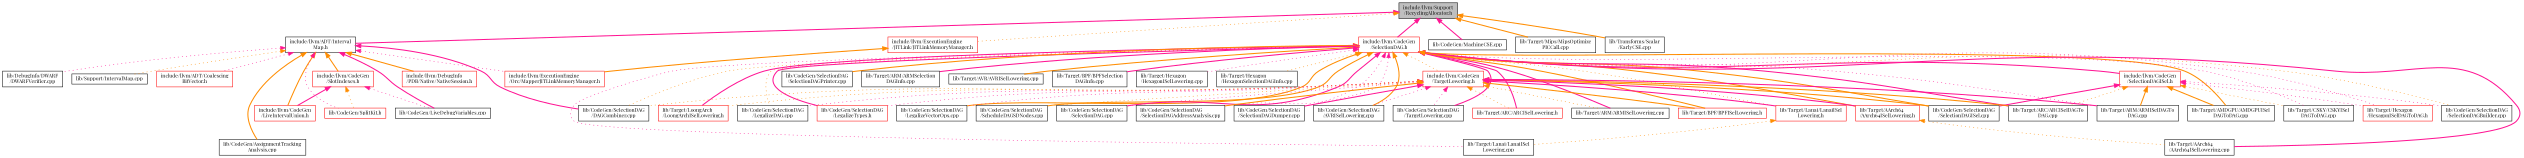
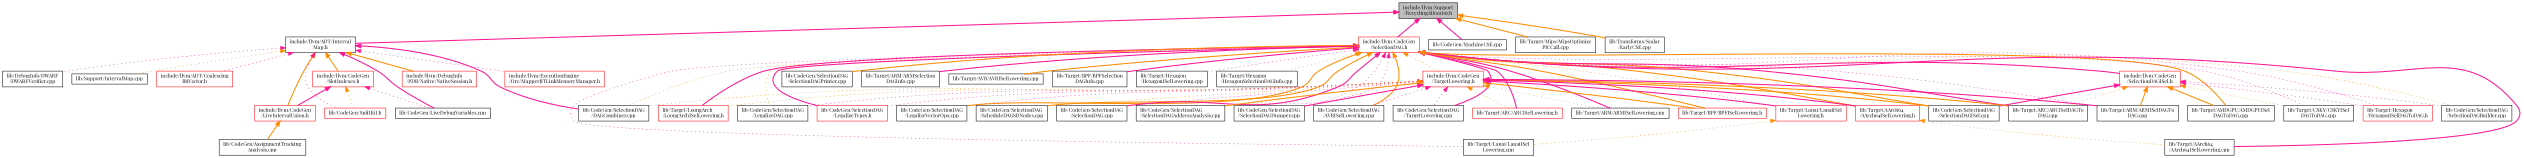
node "include/llvm/ExecutionEngine /JITLink/JITLinkMemoryManager.h": removed
edge "lib/CodeGen/AssignmentTracking Analysis.cpp" -> "include/llvm/ADT/Interval Map.h": now "lib/CodeGen/AssignmentTracking Analysis.cpp" -> "include/llvm/CodeGen /LiveIntervalUnion.h"
